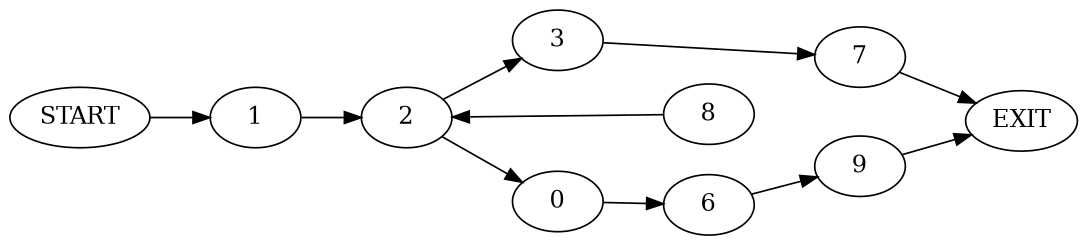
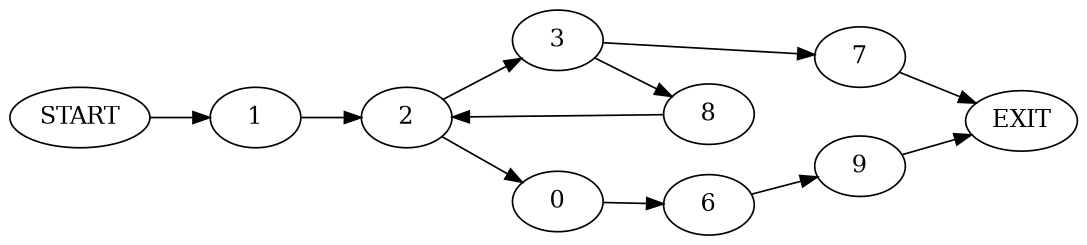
edge "3" -> "8": added
